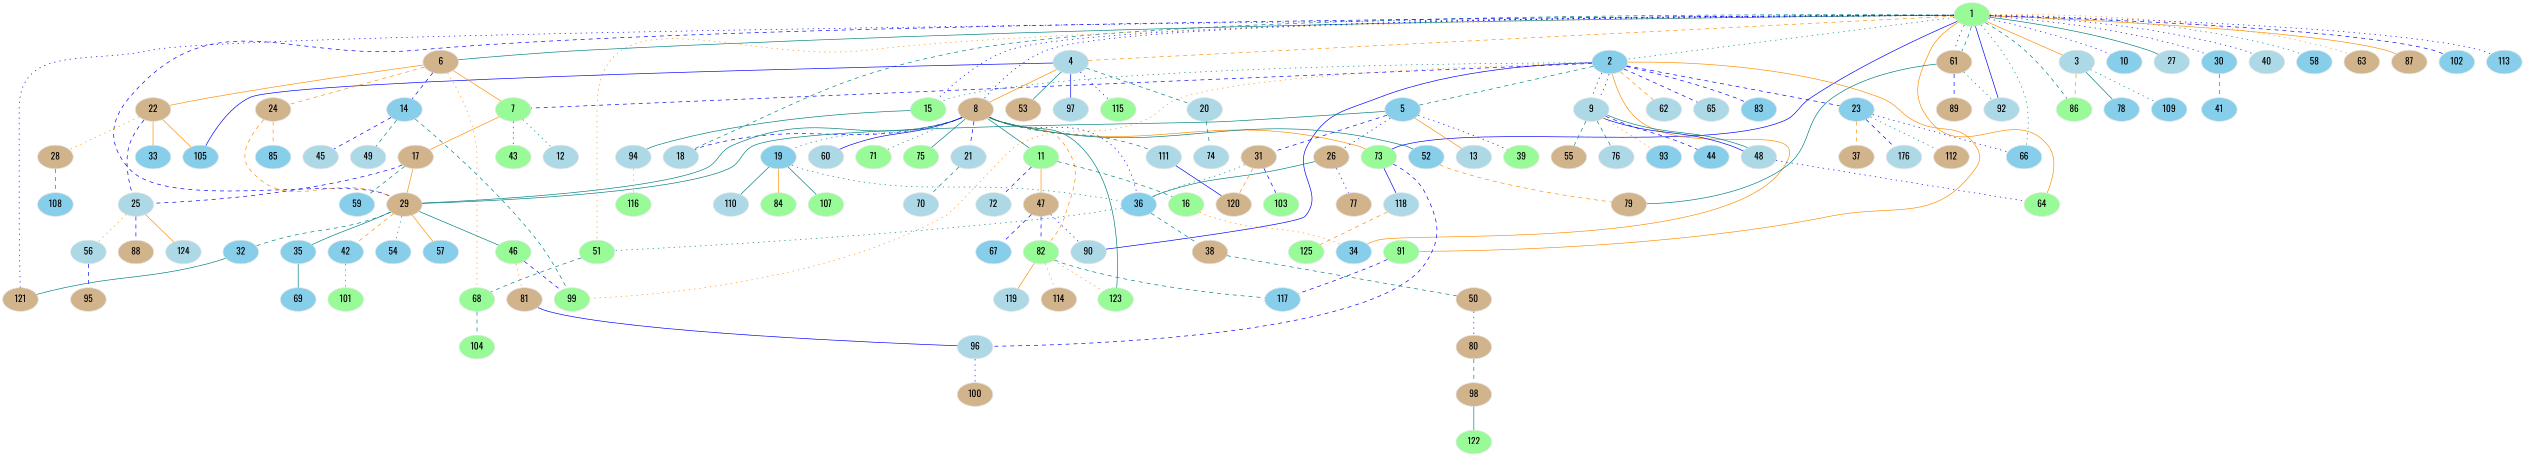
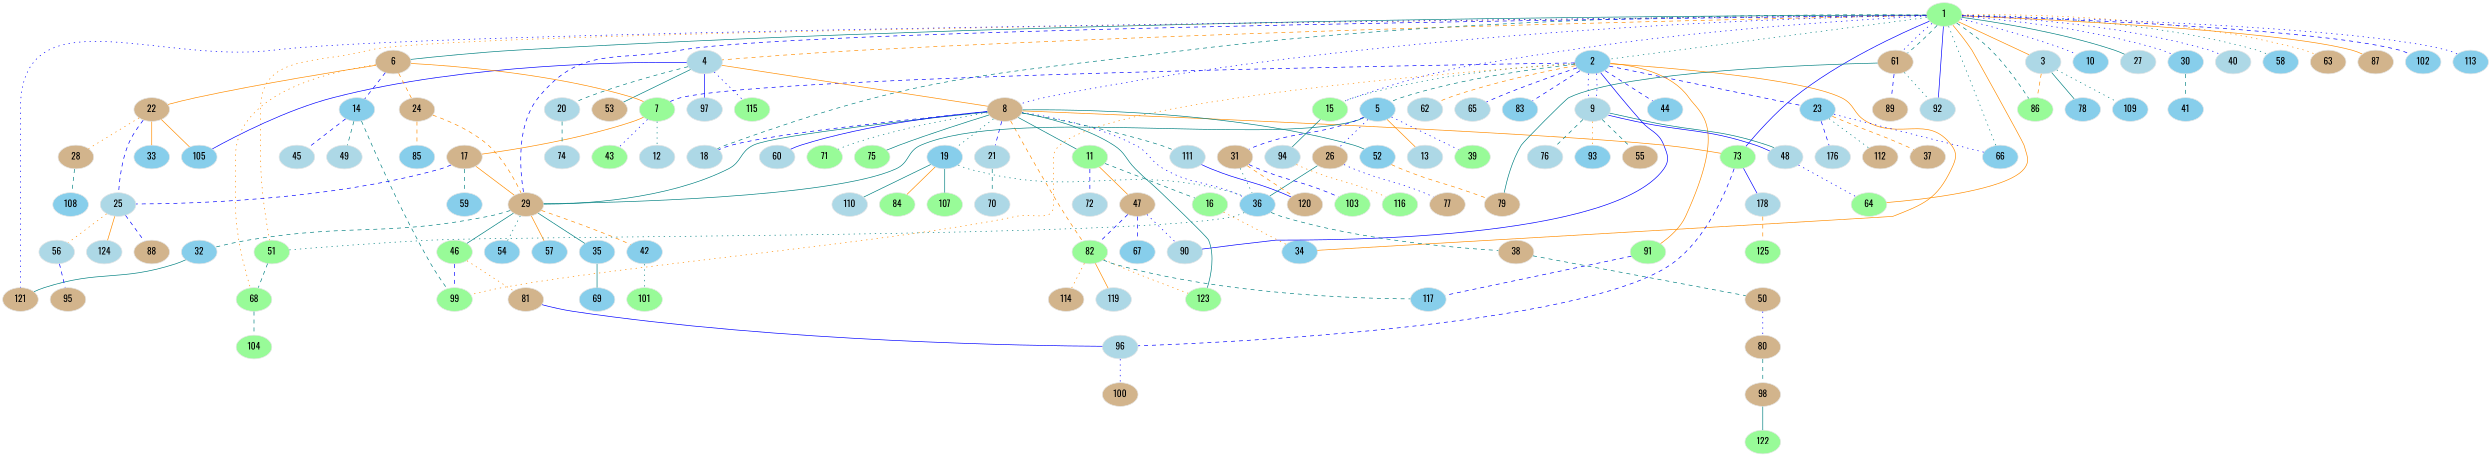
edge "9" -- "44": now "2" -- "44"
node "118": label "118" -> "178"
